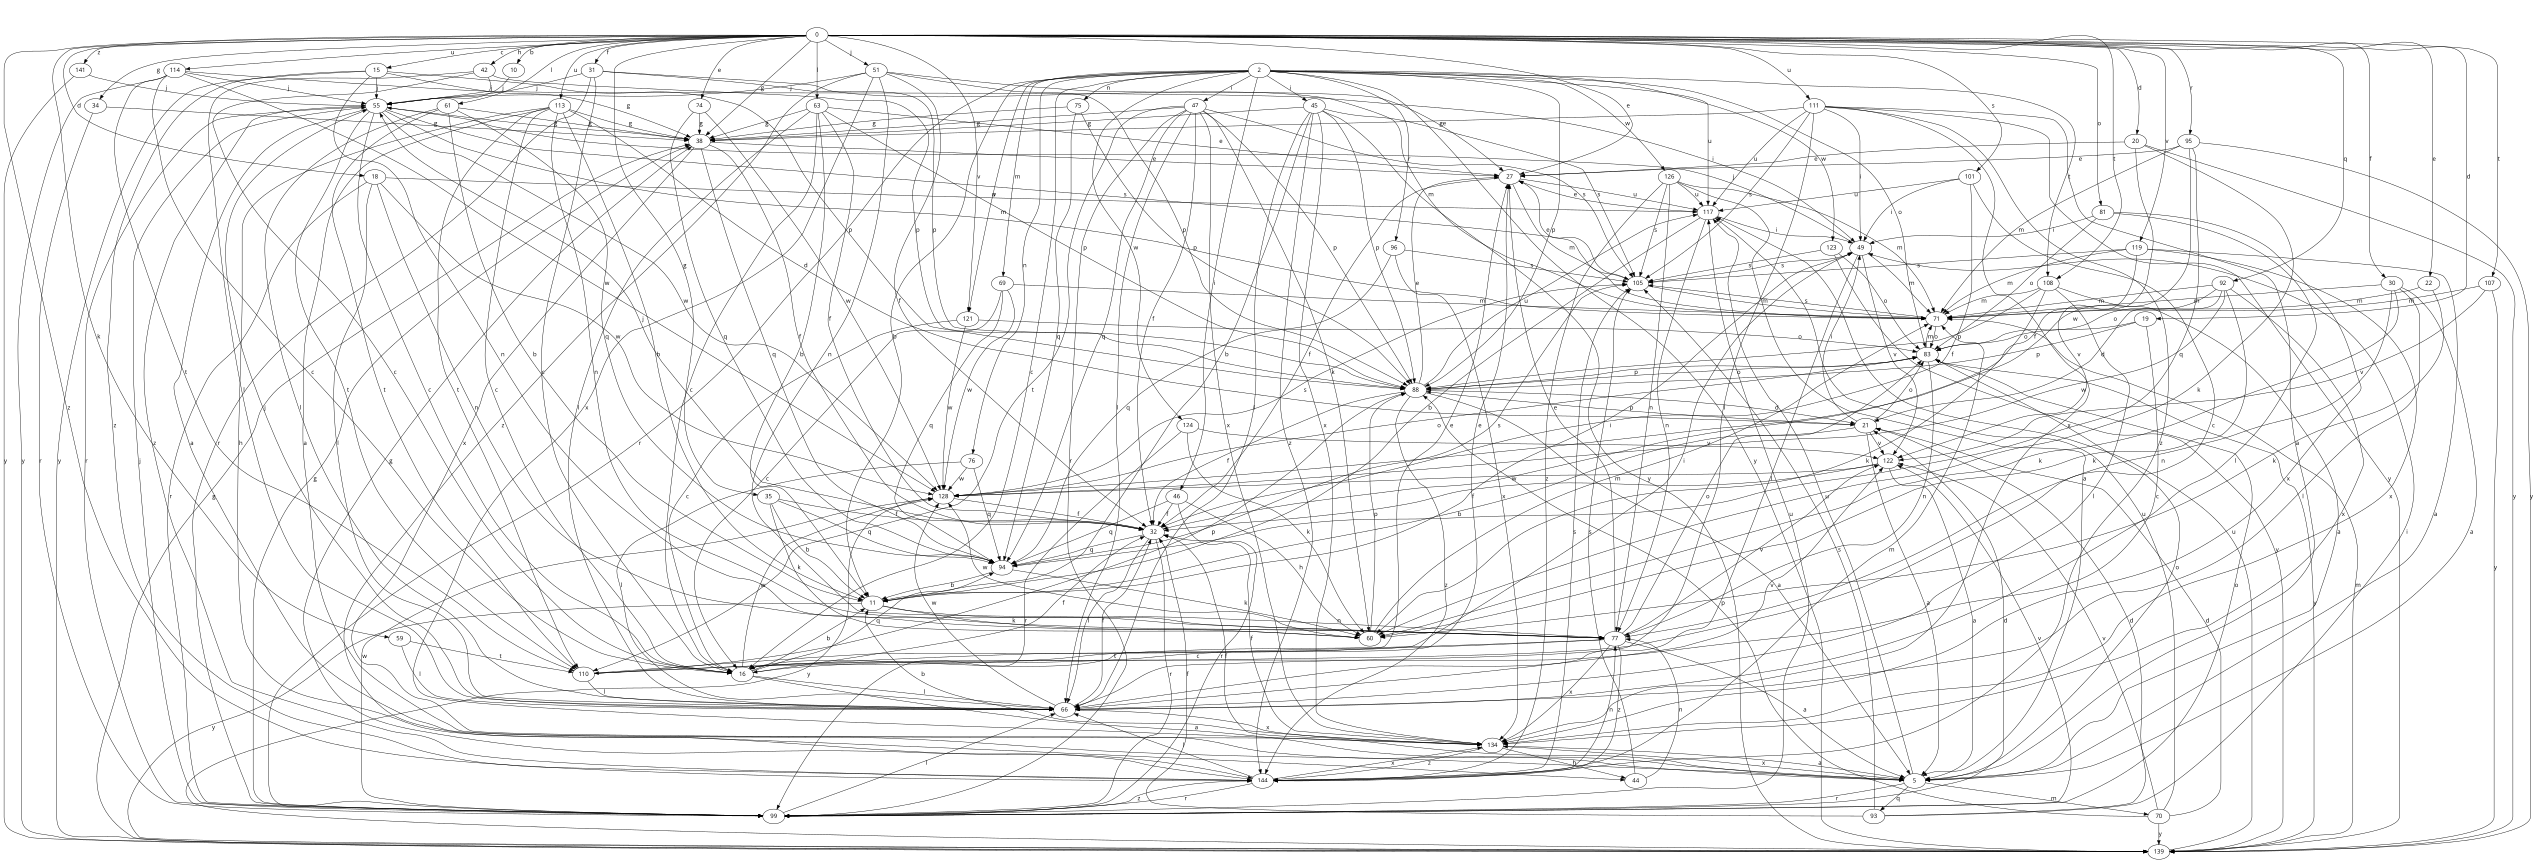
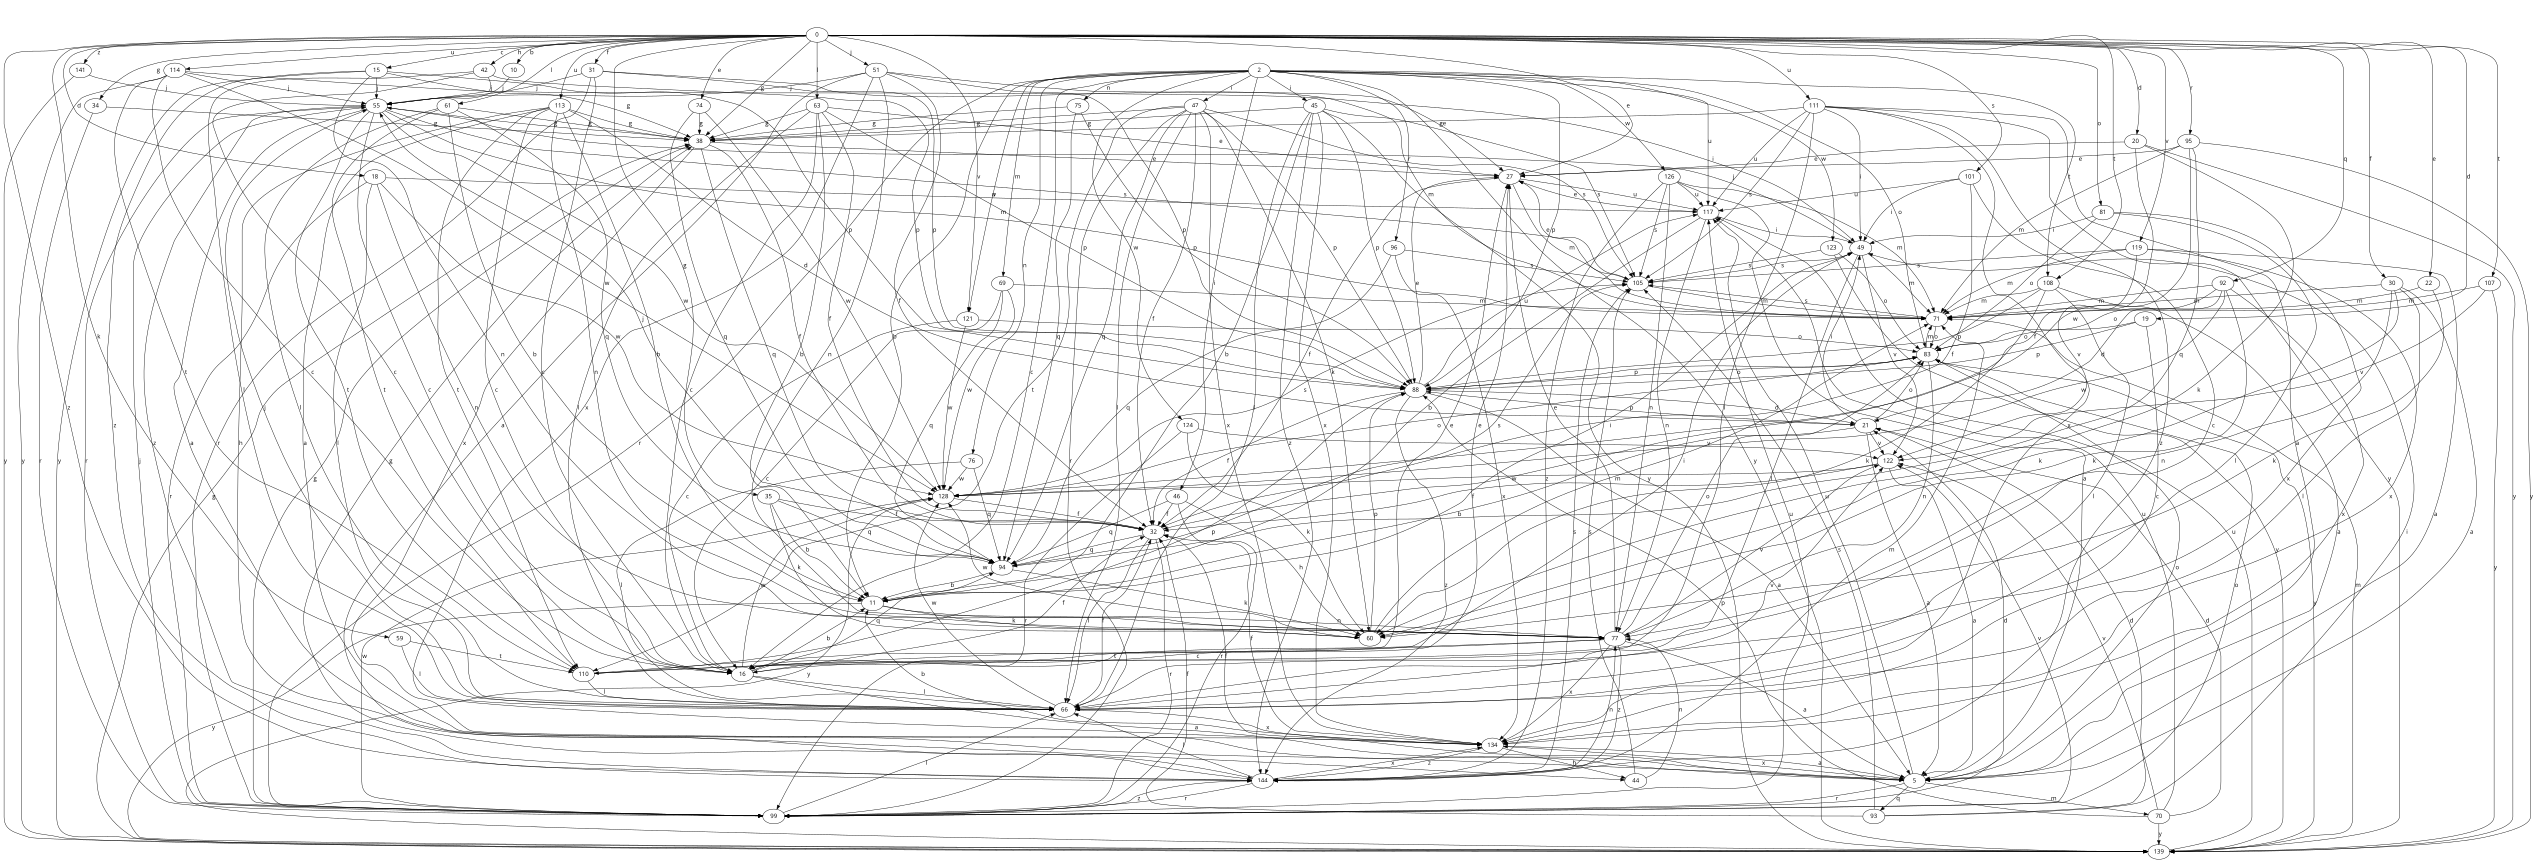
edge "51" -> "144": label "z" -> "a"
